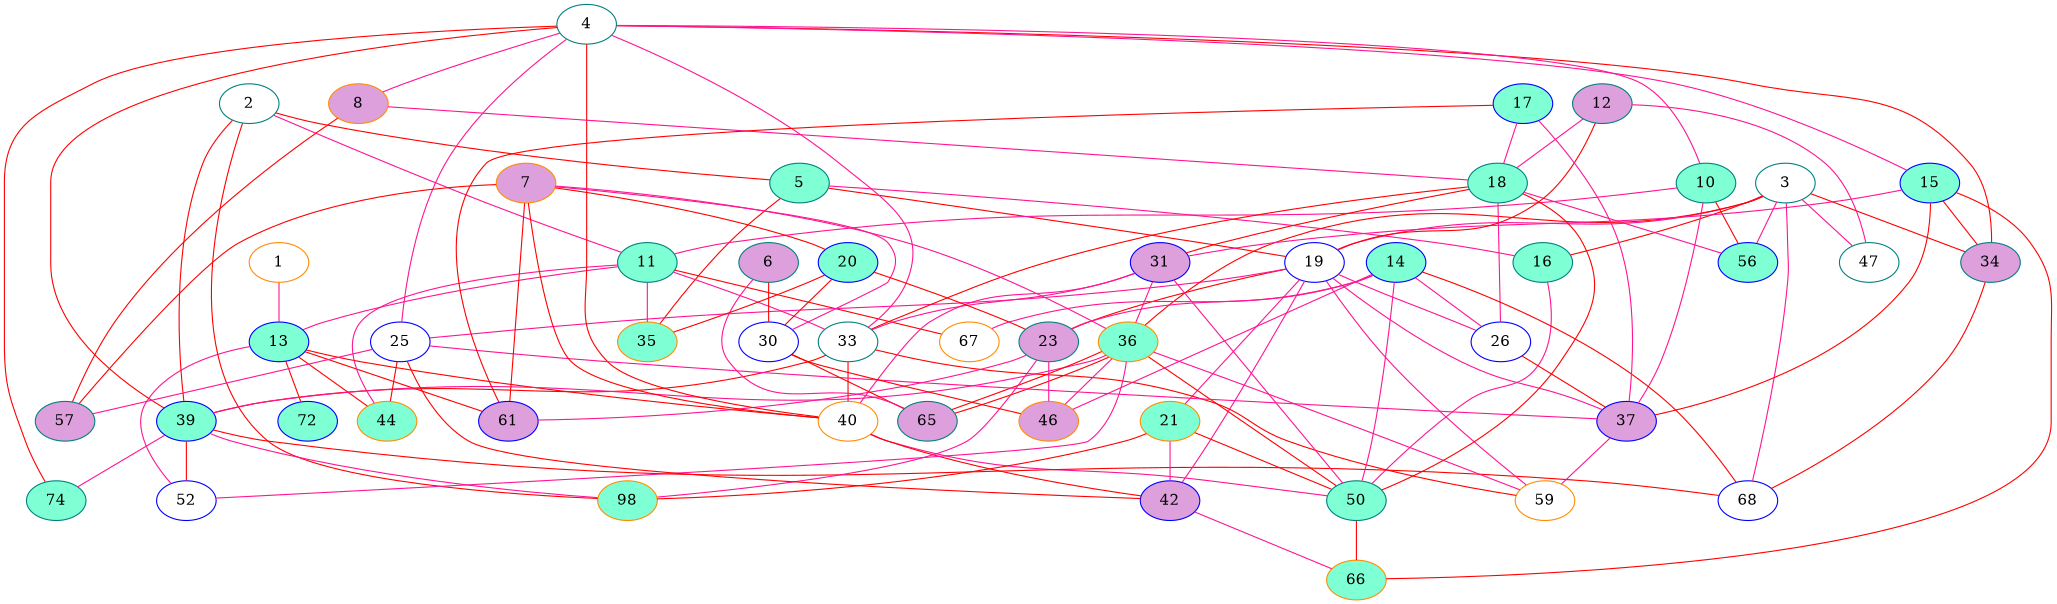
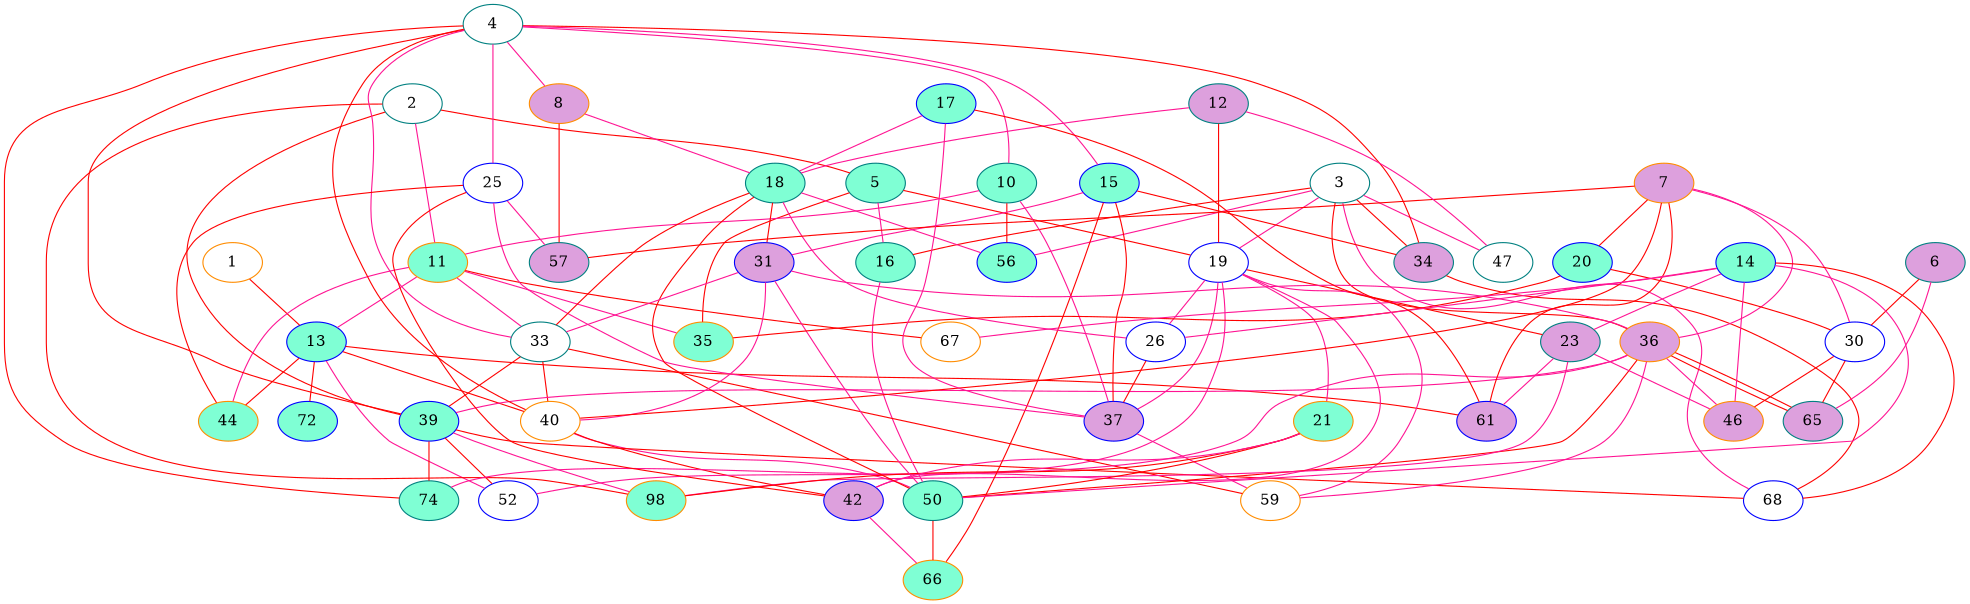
node "11": color teal -> darkorange
edge "20" -- "23": removed
edge "1" -- "13": color deeppink -> red
edge "19" -- "25": now "19" -- "74"
node "36": fillcolor aquamarine -> plum
edge "39" -- "74": color deeppink -> red
